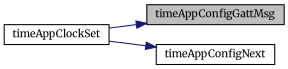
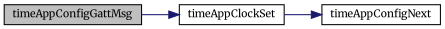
edge "timeAppClockSet" -> "timeAppConfigGattMsg": reversed
